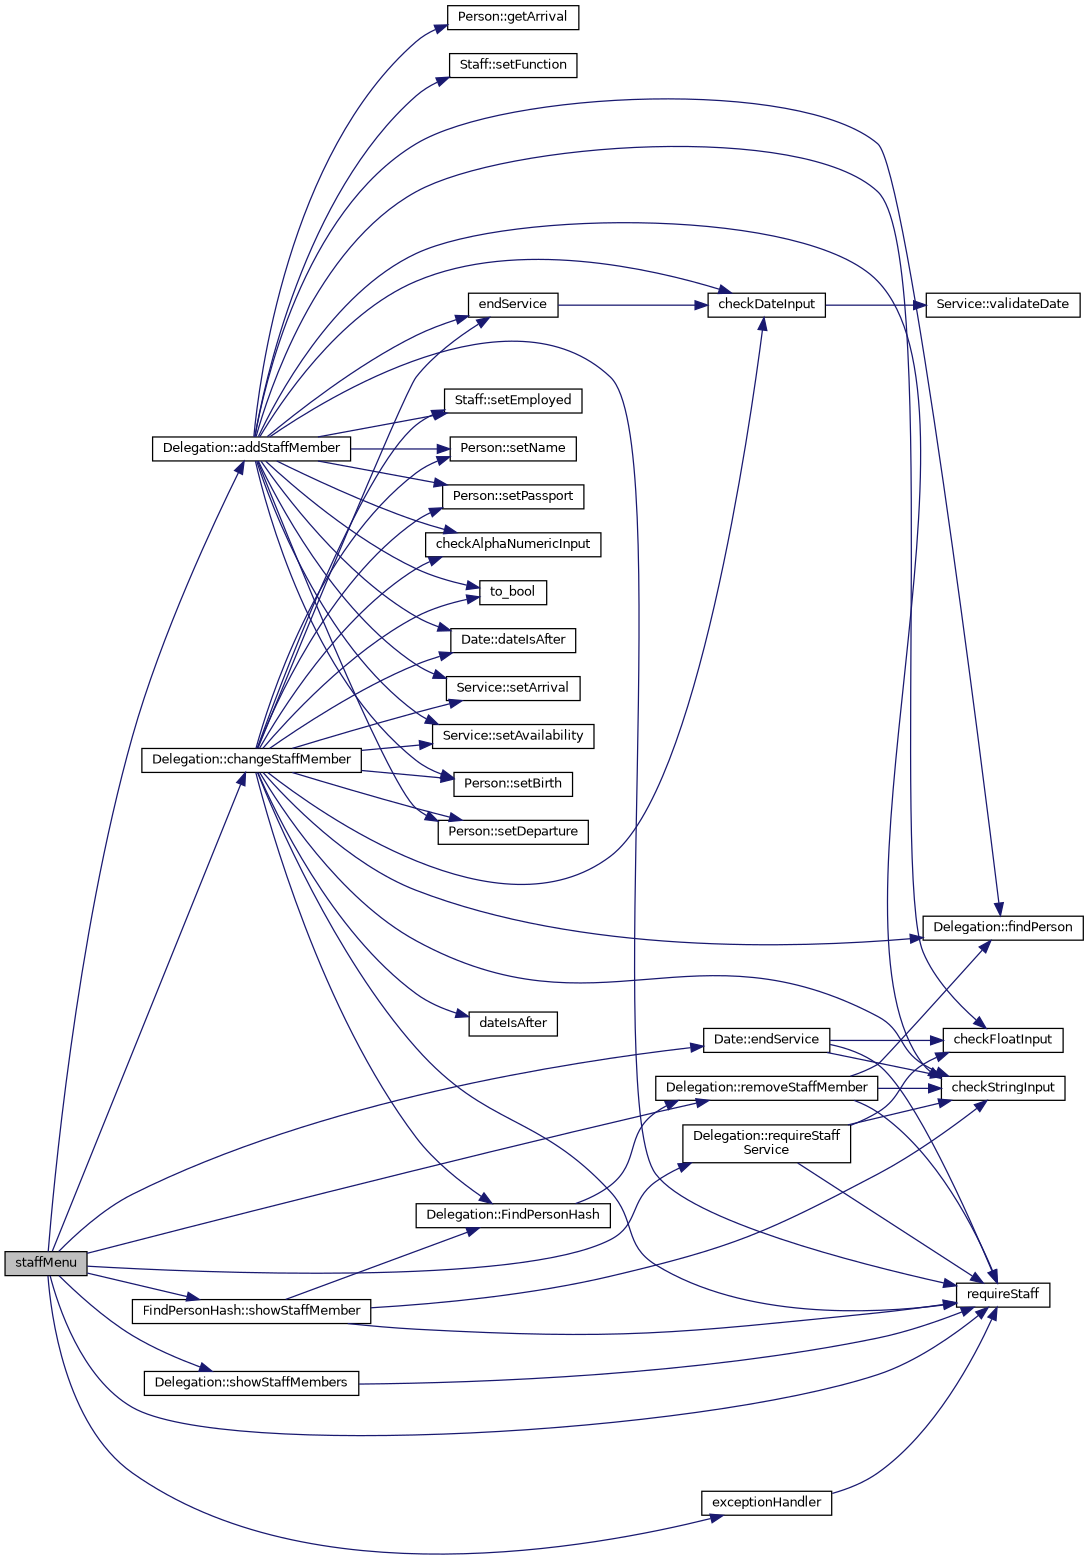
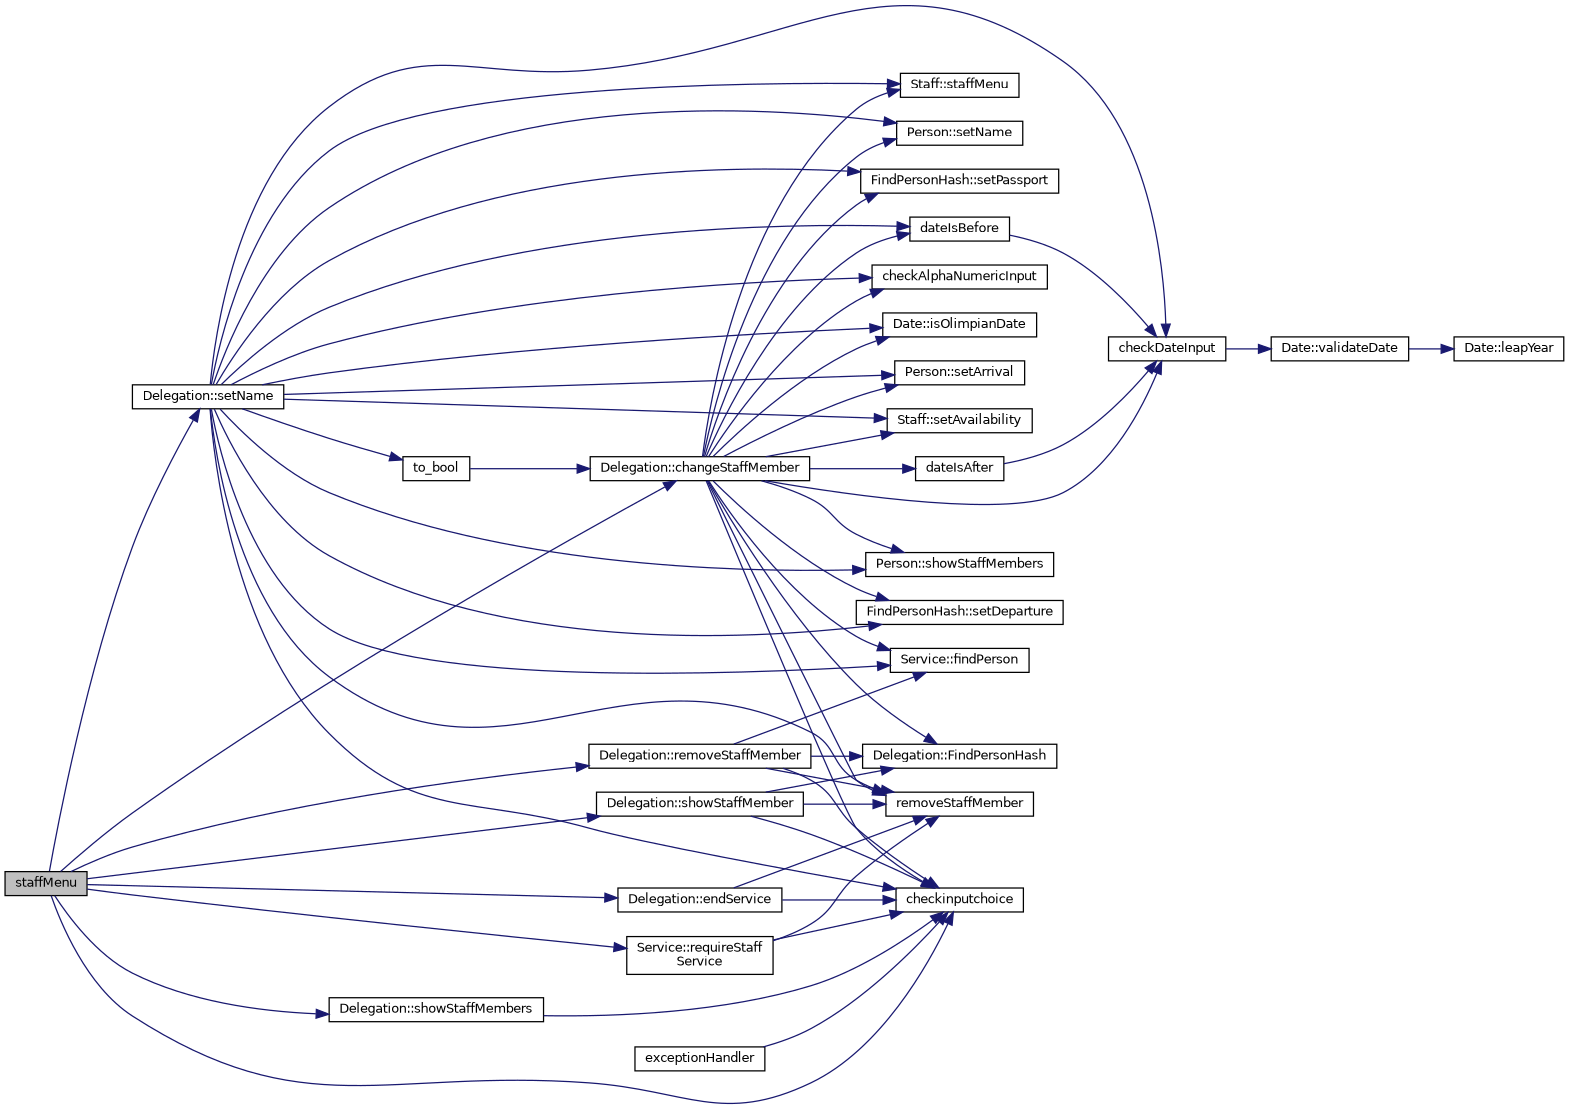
node "Person::getArrival": removed
node "Staff::setFunction": removed
node "endService": label "endService" -> "dateIsBefore"
node "Service::validateDate": label "Service::validateDate" -> "Date::validateDate"
node "Date::leapYear": added
node "Staff::setEmployed": label "Staff::setEmployed" -> "Staff::staffMenu"
edge "dateIsAfter" -> "checkDateInput": added
node "Delegation::addStaffMember": label "Delegation::addStaffMember" -> "Delegation::setName"
node "Person::setPassport": label "Person::setPassport" -> "FindPersonHash::setPassport"
node "Date::dateIsAfter": label "Date::dateIsAfter" -> "Date::isOlimpianDate"
edge "Delegation::changeStaffMember" -> "to_bool": reversed
node "Service::setArrival": label "Service::setArrival" -> "Person::setArrival"
node "Service::setAvailability": label "Service::setAvailability" -> "Staff::setAvailability"
node "Person::setBirth": label "Person::setBirth" -> "Person::showStaffMembers"
node "Person::setDeparture": label "Person::setDeparture" -> "FindPersonHash::setDeparture"
node "Delegation::findPerson": label "Delegation::findPerson" -> "Service::findPerson"
node "Date::endService": label "Date::endService" -> "Delegation::endService"
node "checkFloatInput": removed
node "checkStringInput": label "checkStringInput" -> "removeStaffMember"
node "Delegation::requireStaff Service": label "Delegation::requireStaff Service" -> "Service::requireStaff Service"
edge "Delegation::FindPersonHash" -> "Delegation::removeStaffMember": reversed
node "requireStaff": label "requireStaff" -> "checkinputchoice"
node "FindPersonHash::showStaffMember": label "FindPersonHash::showStaffMember" -> "Delegation::showStaffMember"
edge "staffMenu" -> "exceptionHandler": removed
